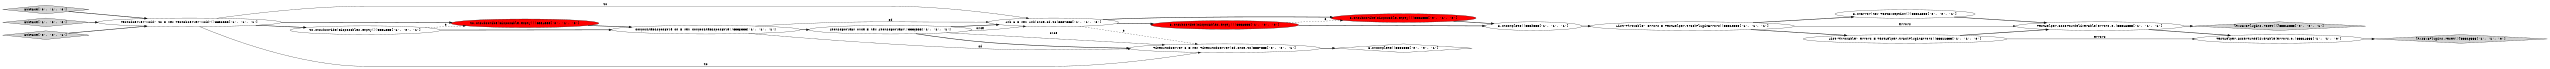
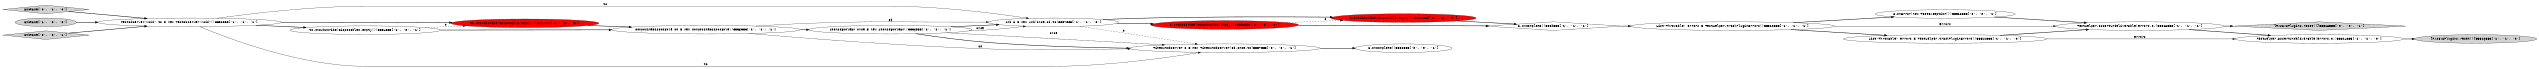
node "ambRace['1', '0', '0']": shape diamond -> ellipse
node "a.onComplete()@@@9@@@['1', '1', '1']": shape ellipse -> diamond
node "{RxJavaPlugins.reset()}@@@16@@@['1', '1', '0']": shape diamond -> ellipse
node "a.onComplete()@@@8@@@['0', '0', '1']": shape diamond -> ellipse
